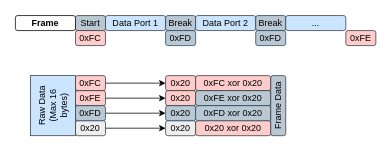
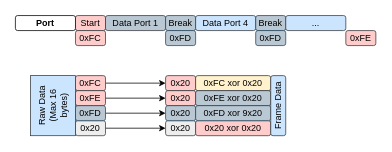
node "Frame": label "Frame" -> "Port"
node "Start": fillcolor #bac8d3 -> #ffcccc
node "Data Port 1": fillcolor #cce5ff -> #bac8d3
node "Data Port 2": label "Data Port 2" -> "Data Port 4"
node "0xFC xor 0x20": fillcolor #ffcccc -> #fff2cc
node "Frame Data": fillcolor #bac8d3 -> #cce5ff
node "0xFD xor 0x20": label "0xFD xor 0x20" -> "0xFD xor 9x20"
